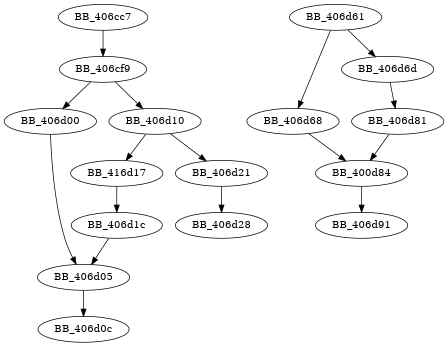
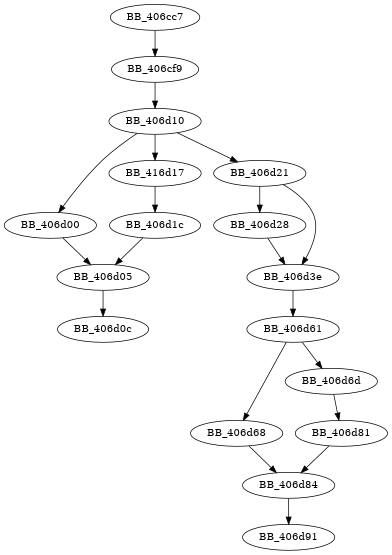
edge "BB_406cf9" -> "BB_406d00": now "BB_406d10" -> "BB_406d00"
node "BB_400d84": label "BB_400d84" -> "BB_406d84"
node "BB_406d3e": added
